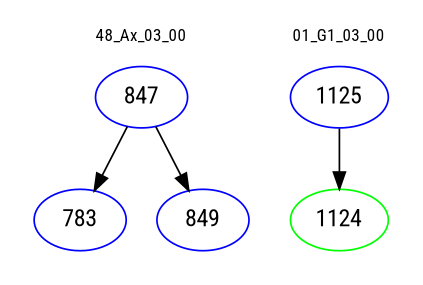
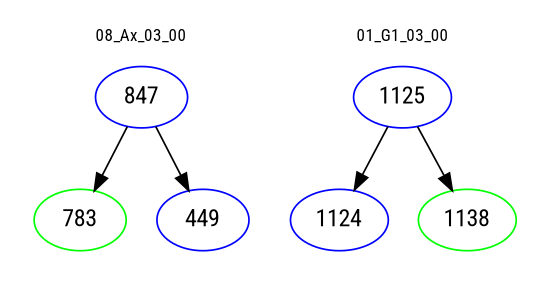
cluster "48_Ax_03_00": label "48_Ax_03_00" -> "08_Ax_03_00"
node "783": color blue -> green
node "849": label "849" -> "449"
node "1124": color green -> blue
node "1138": added
